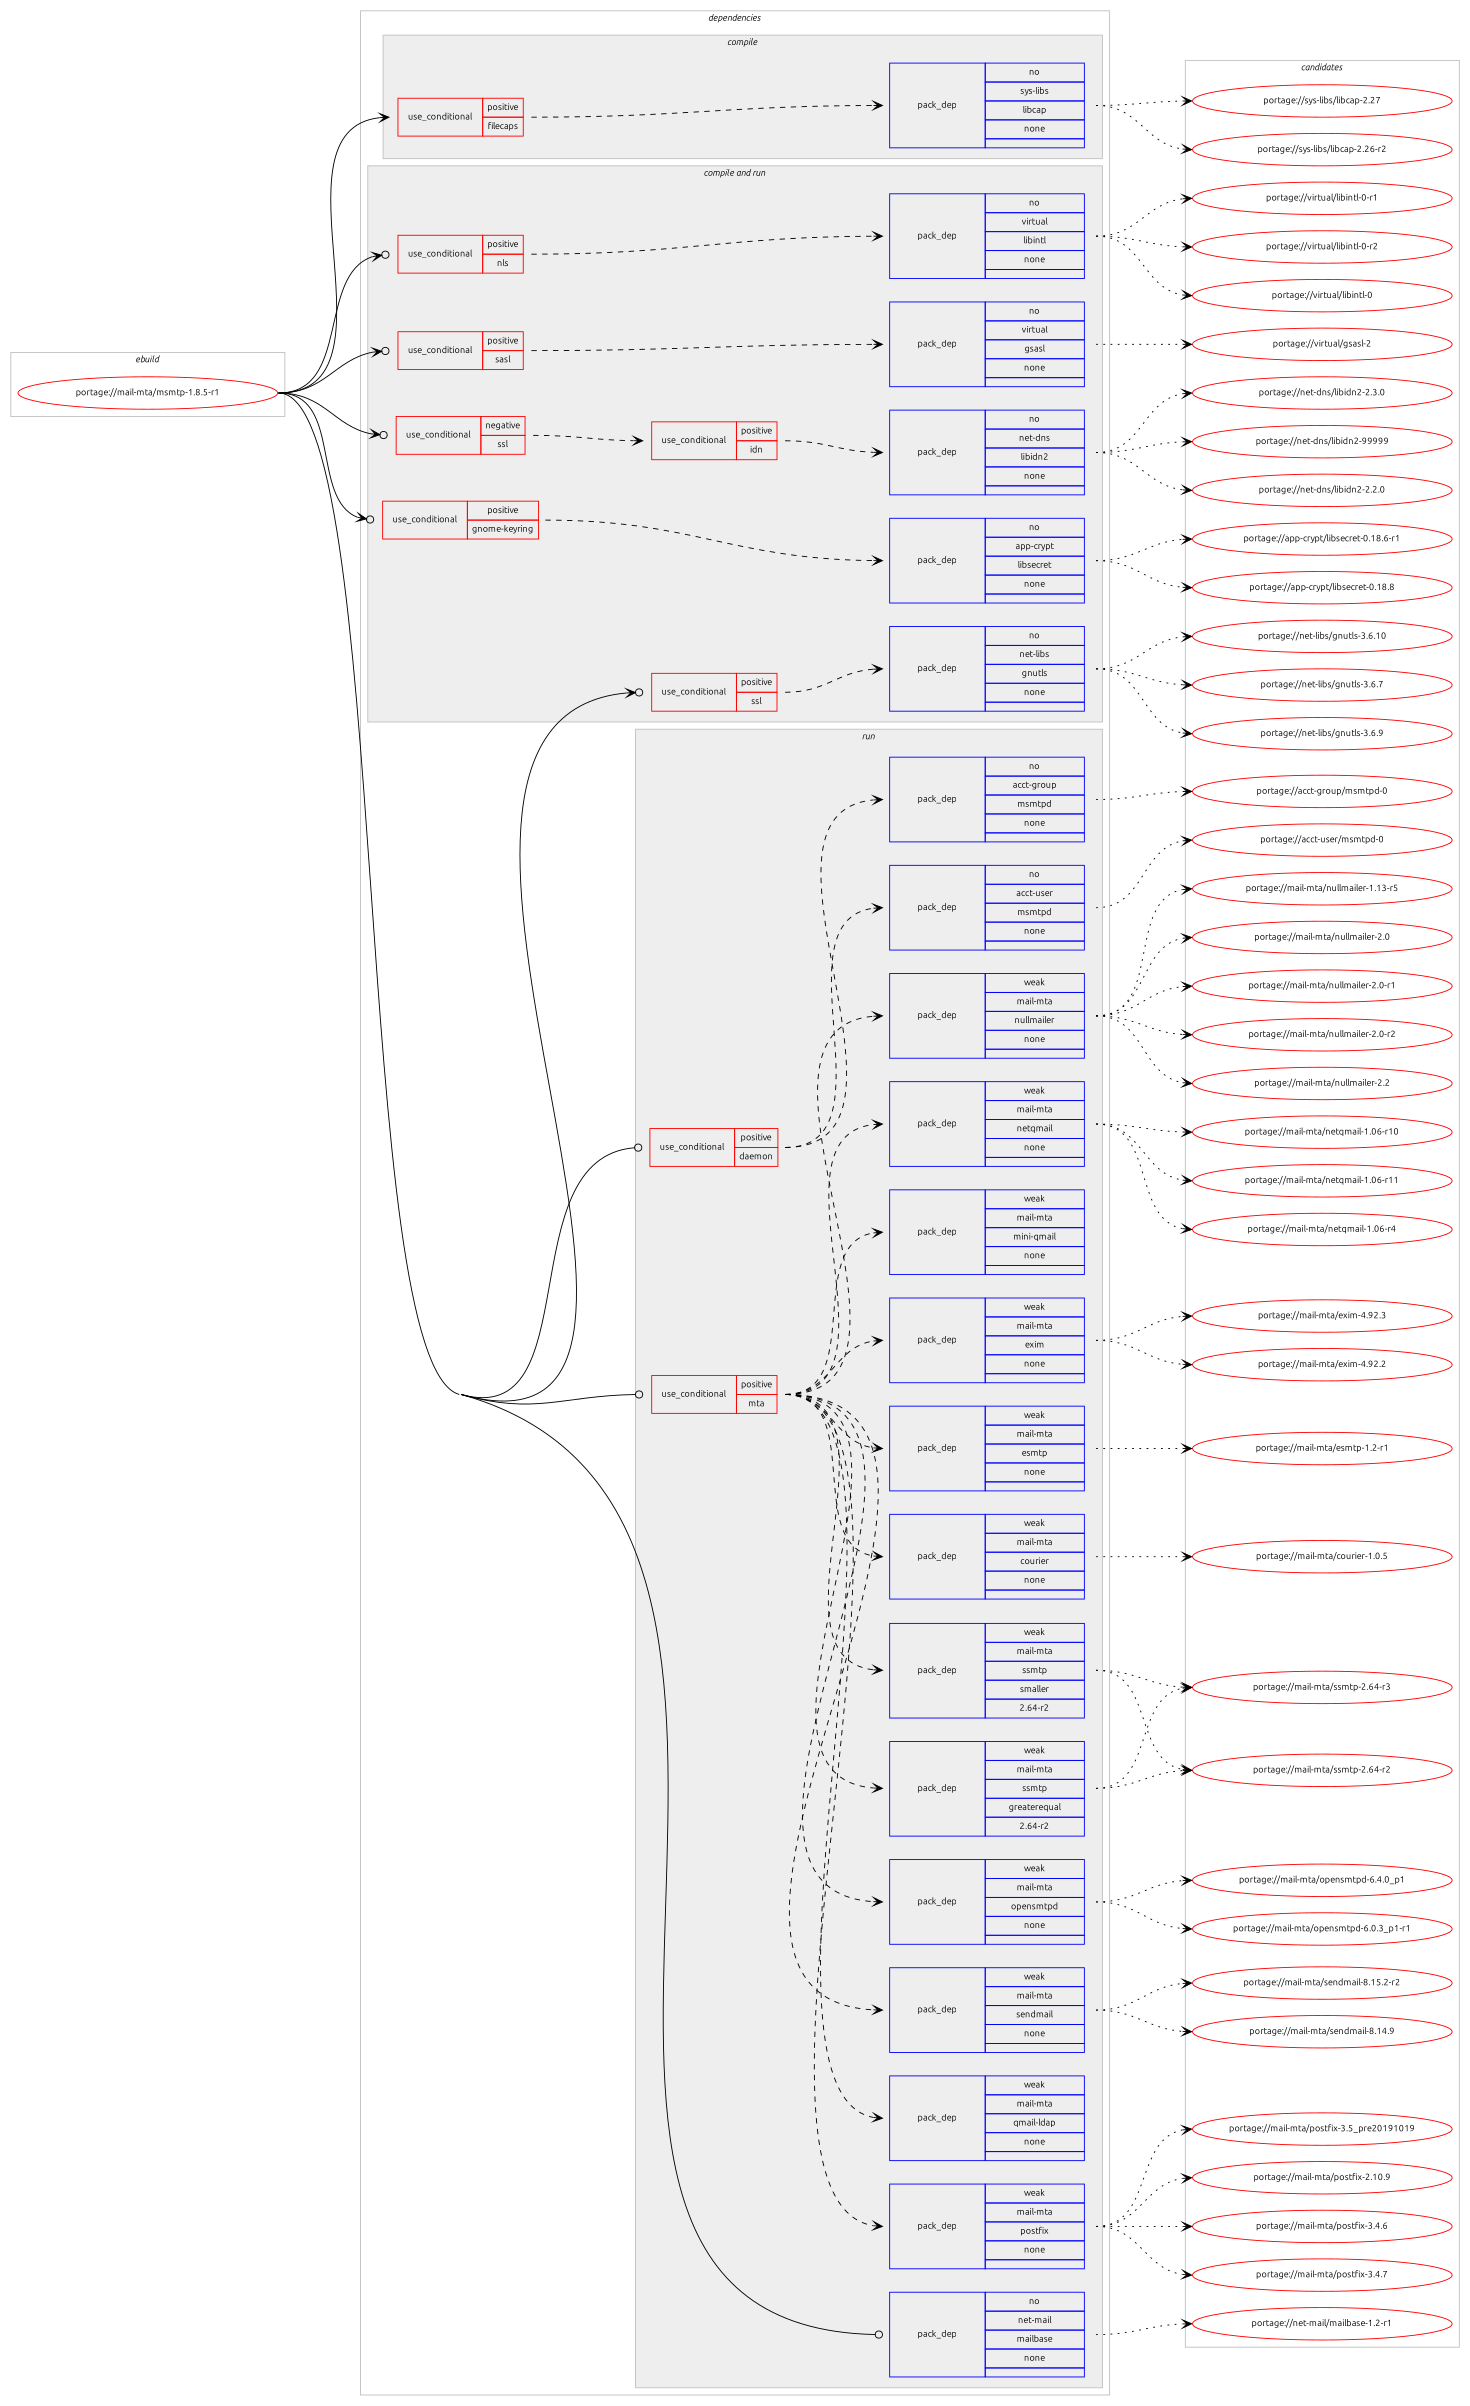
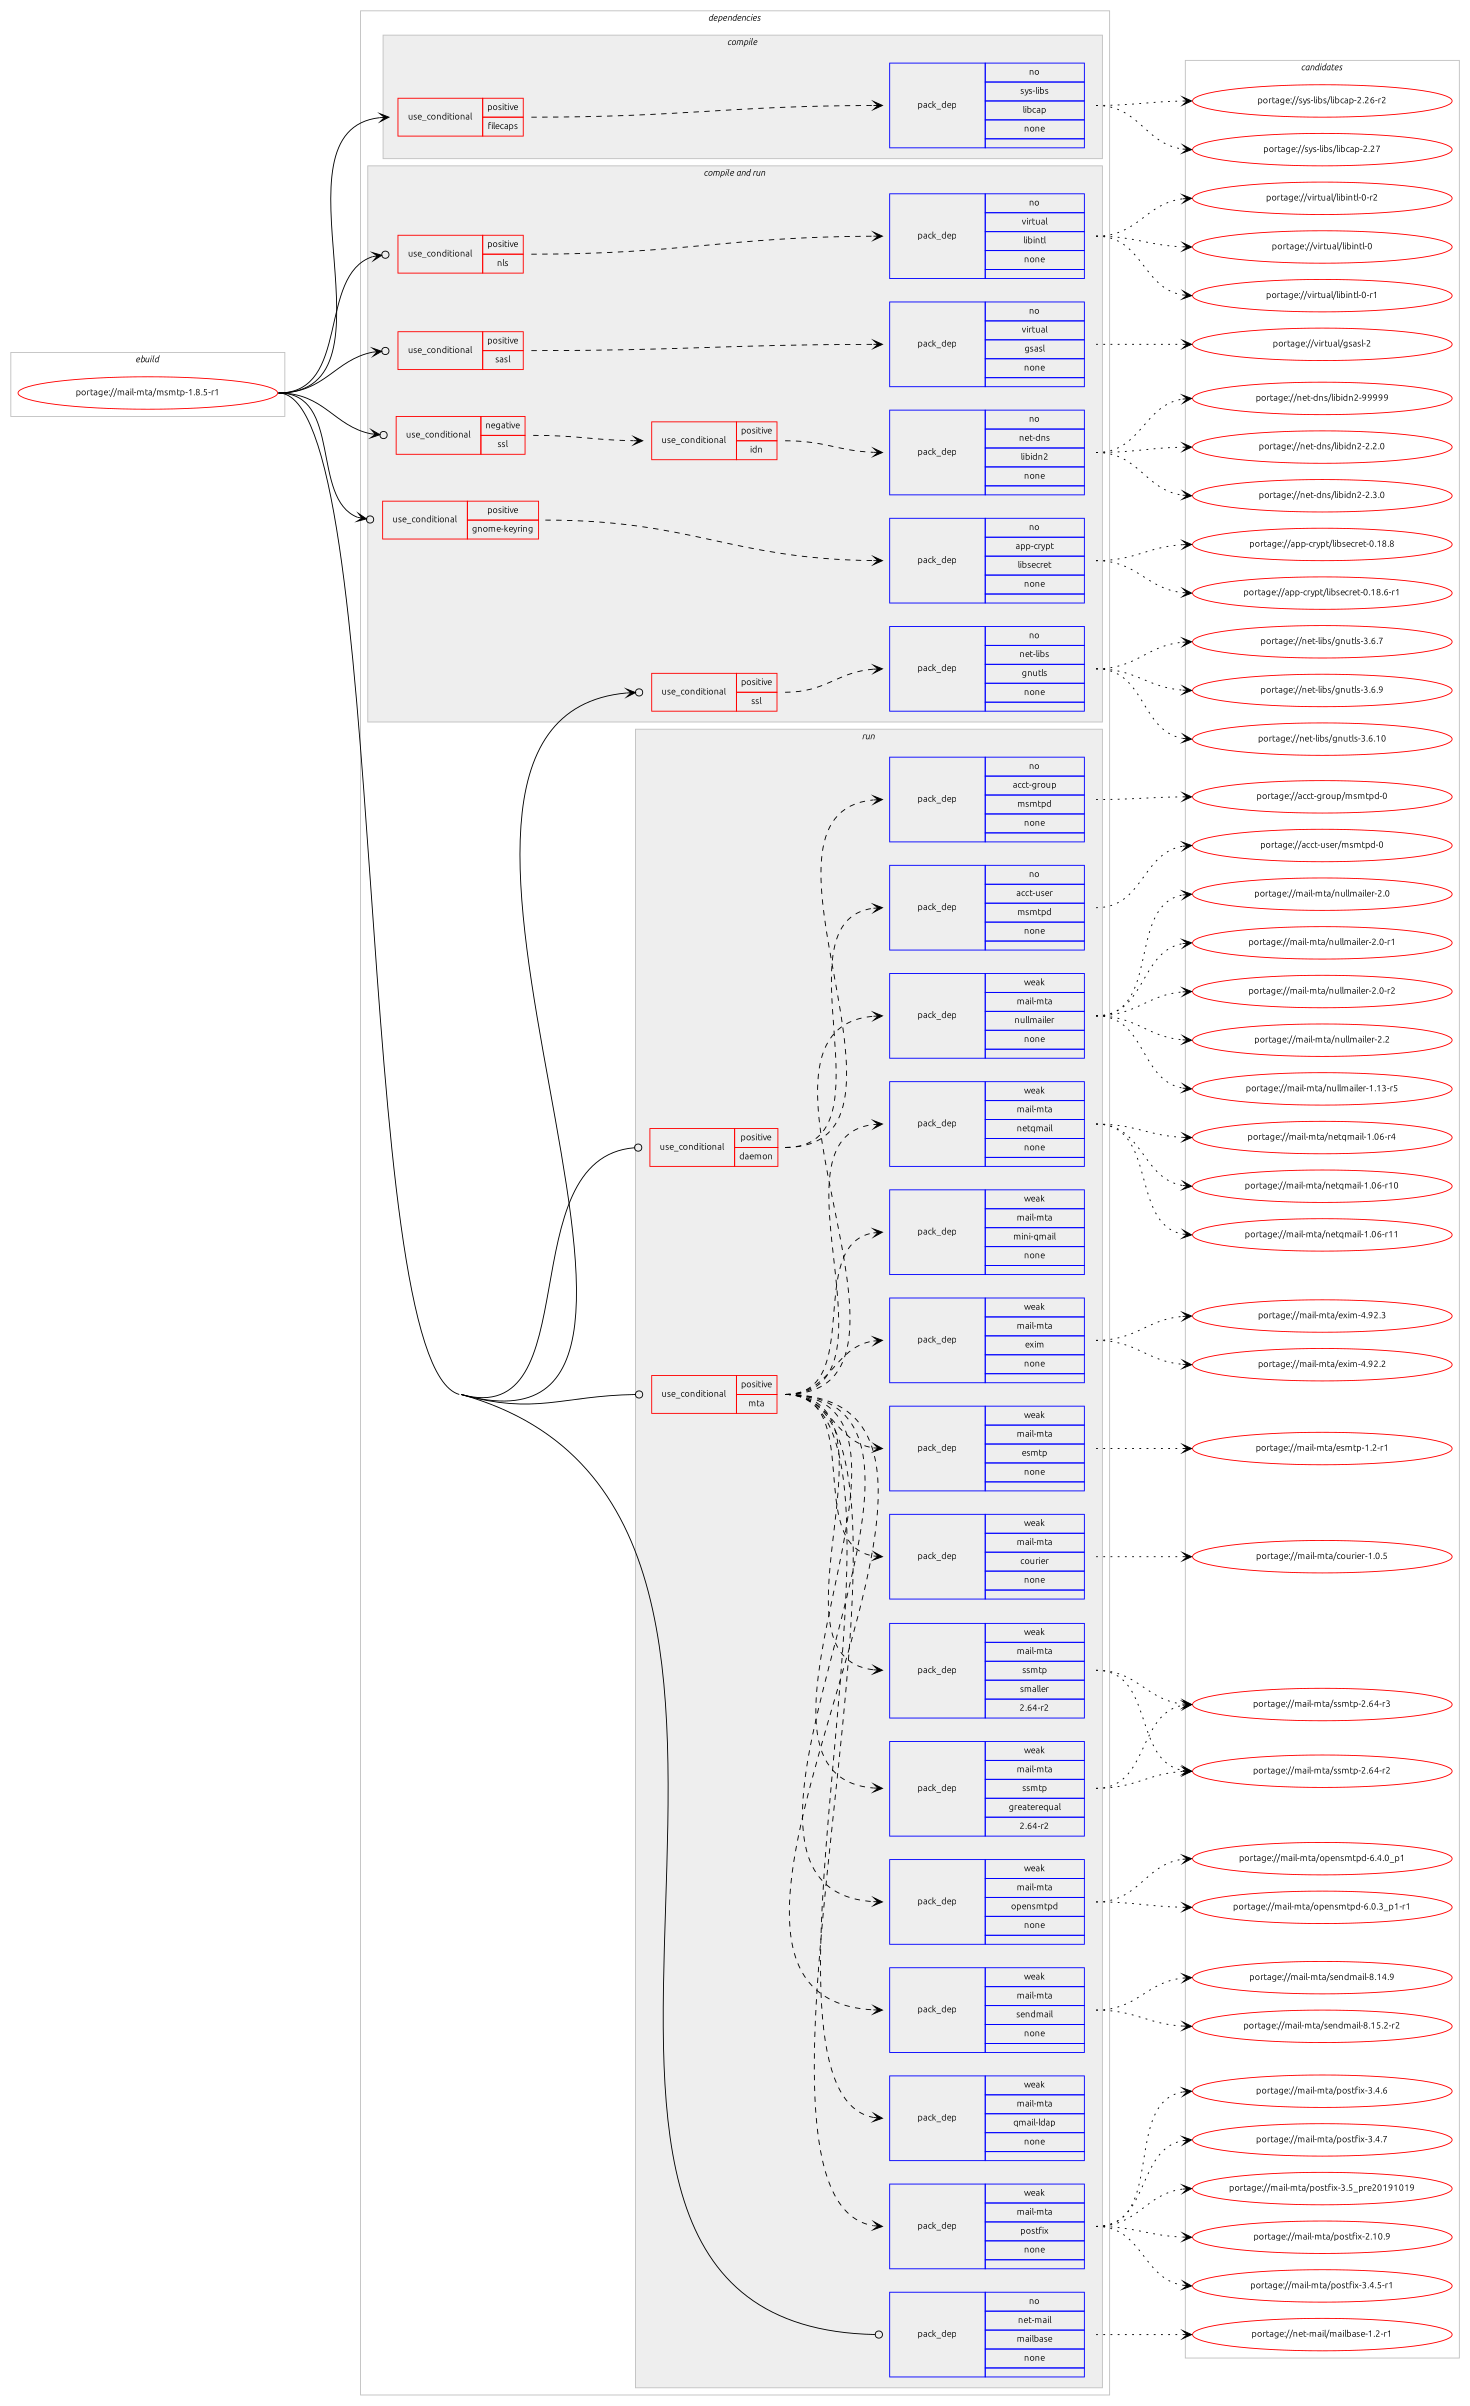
node "portage://mail-mta/postfix-3.4.5-r1": added
